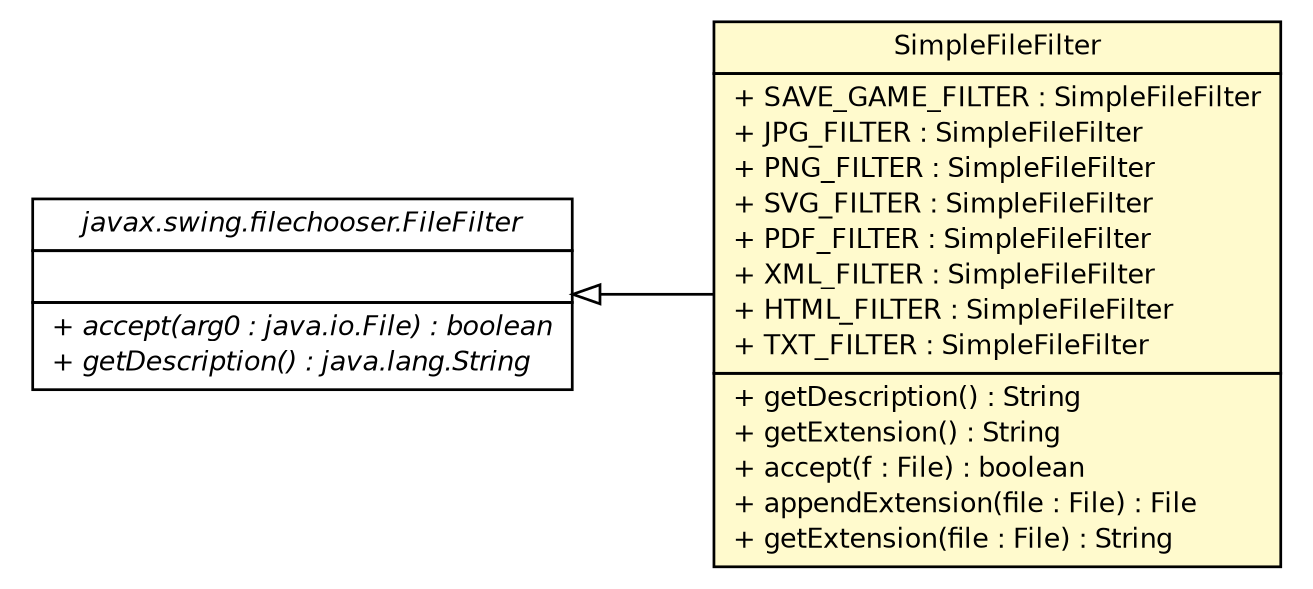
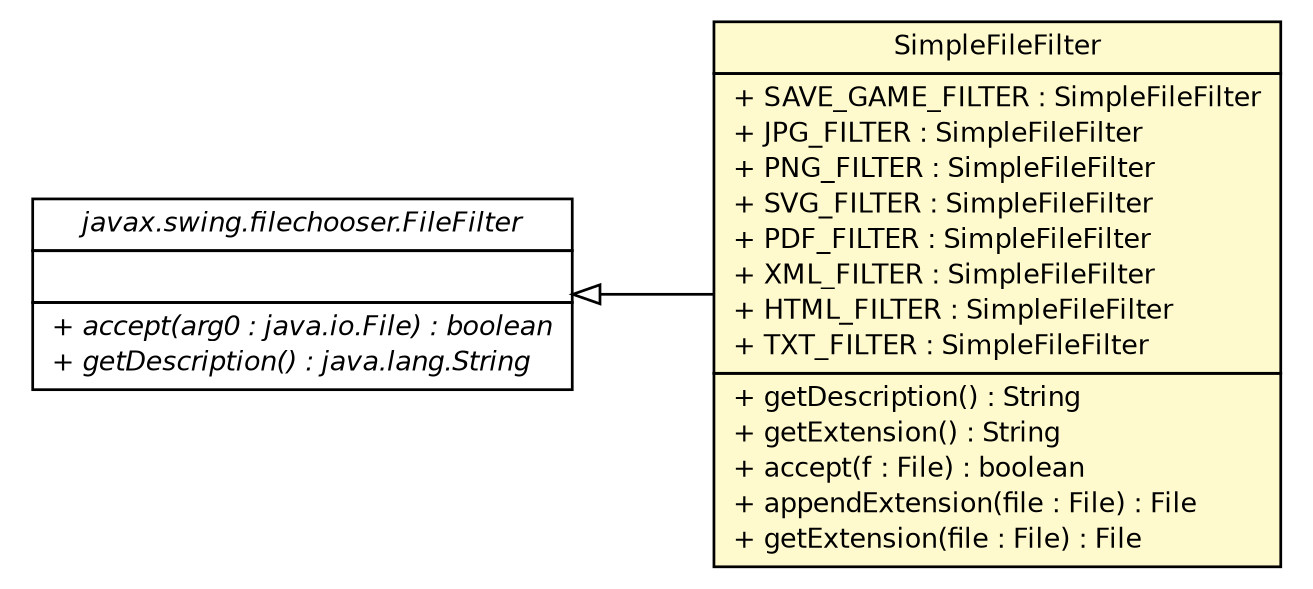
node "SimpleFileFilter": text "+ getExtension(file : File) : String" -> "+ getExtension(file : File) : File"
